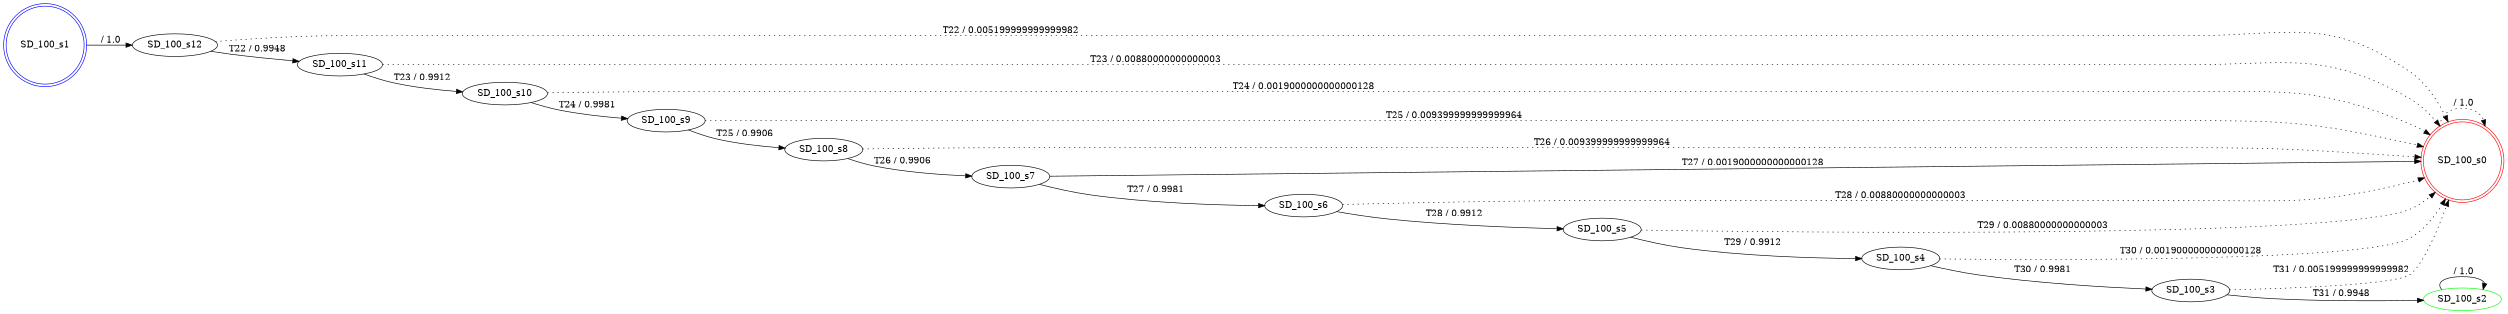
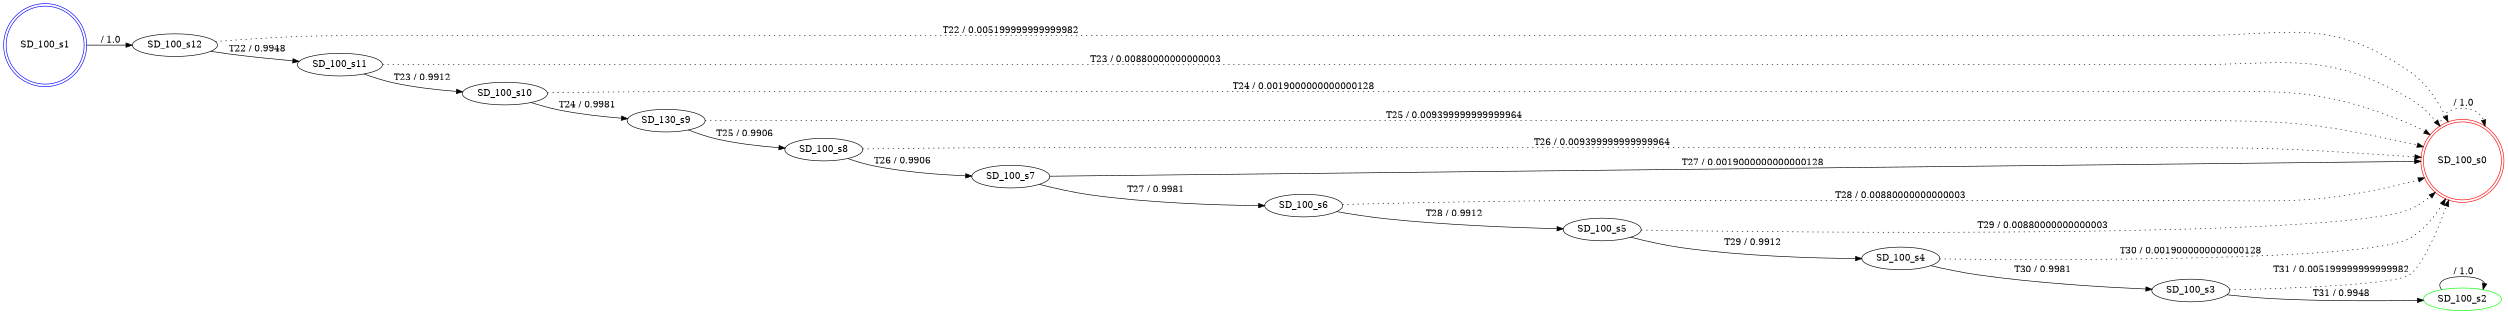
node "SD_100_s9": label "SD_100_s9" -> "SD_130_s9"
